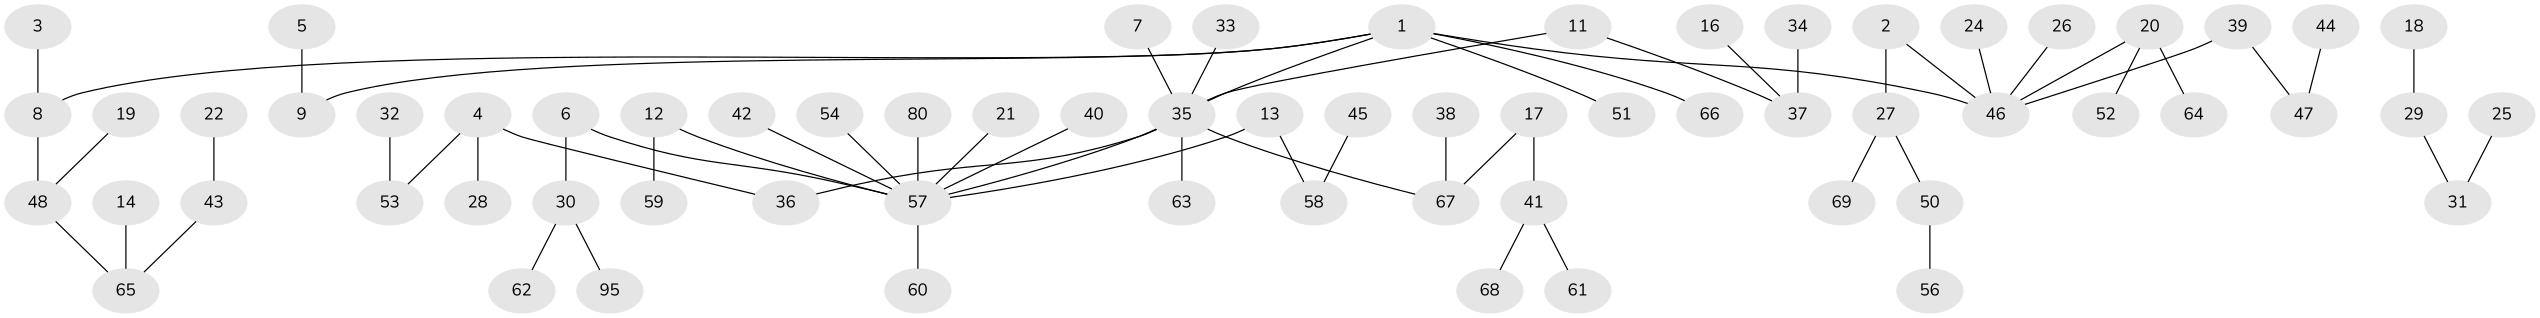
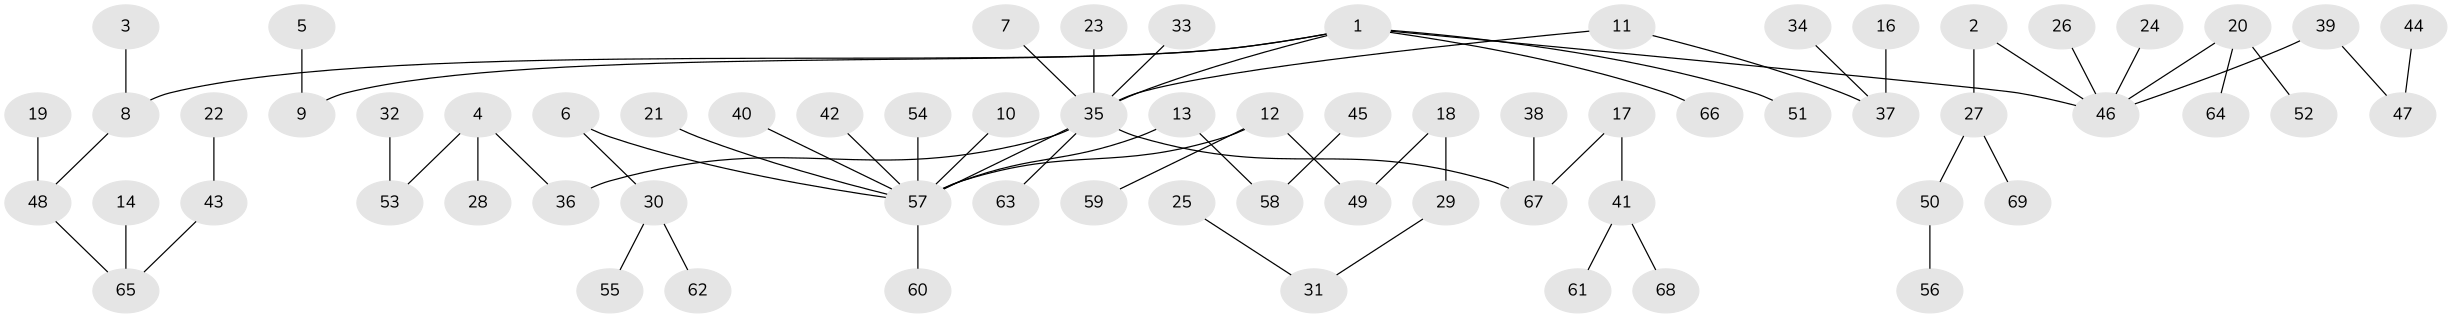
node "23": added
node "80": label "80" -> "10"
node "49": added
node "95": label "95" -> "55"
